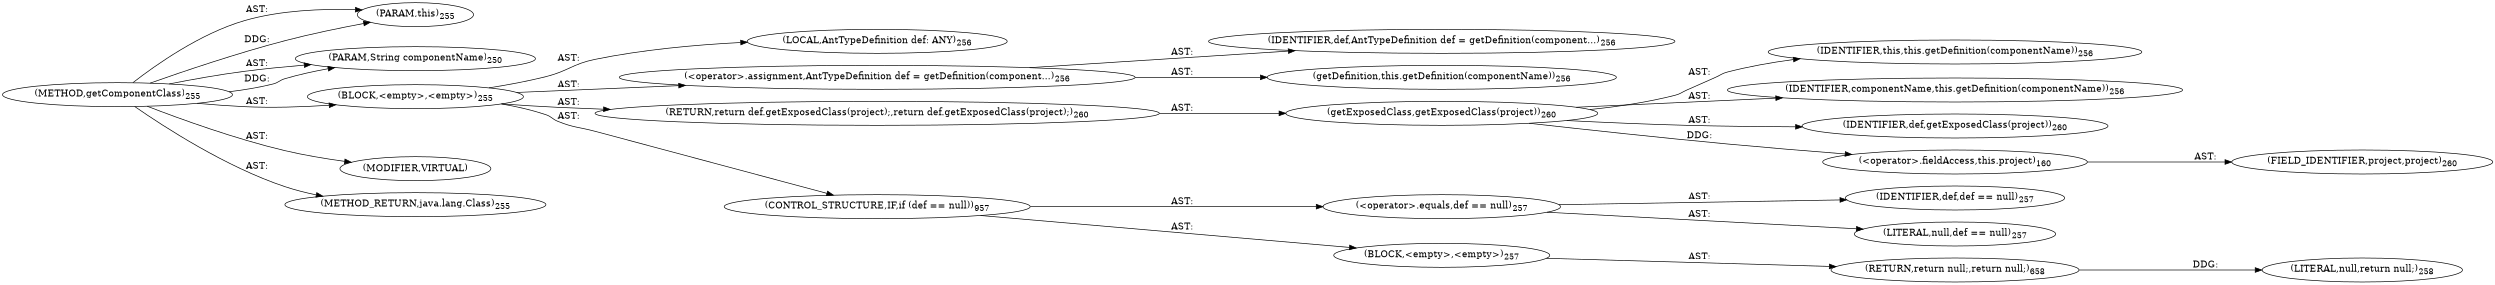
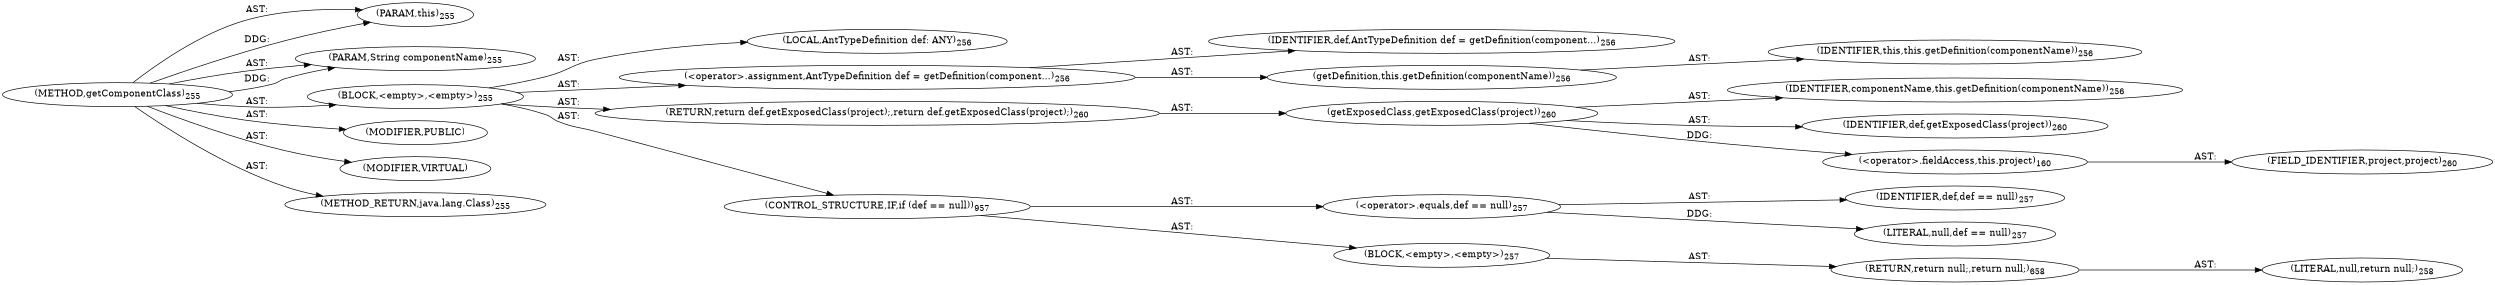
node "(PARAM,String componentName)": text "250" -> "255"
edge "(getExposedClass,getExposedClass(project))" -> "(IDENTIFIER,this,this.getDefinition(componentName))": now "(getDefinition,this.getDefinition(componentName))" -> "(IDENTIFIER,this,this.getDefinition(componentName))"
node "(MODIFIER,PUBLIC)": added
edge "(<operator>.equals,def == null)" -> "(LITERAL,null,def == null)": label "AST: " -> "DDG: "
edge "(RETURN,return null;,return null;)" -> "(LITERAL,null,return null;)": label "DDG: " -> "AST: "
